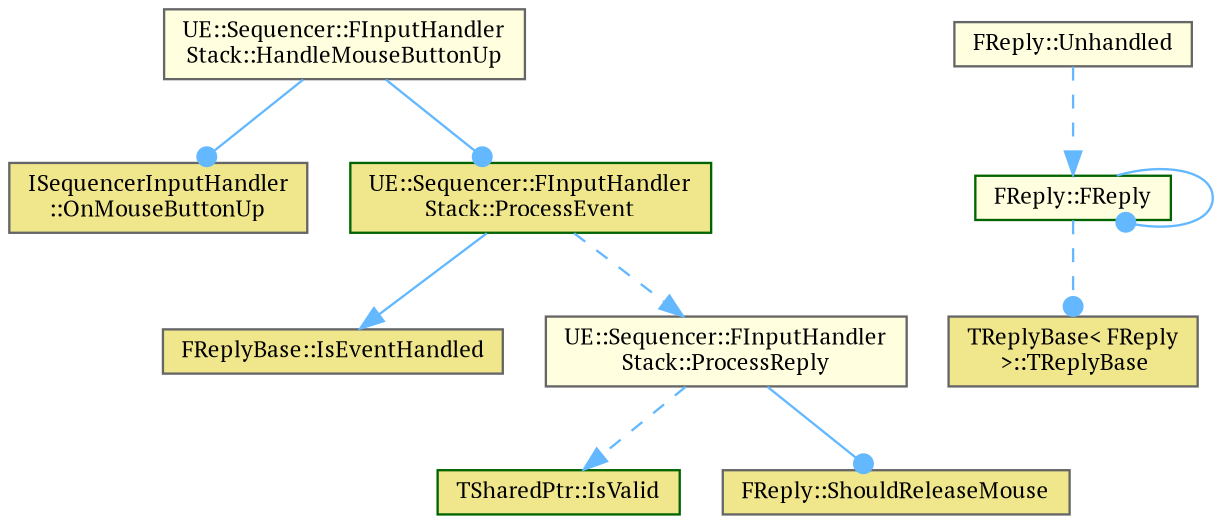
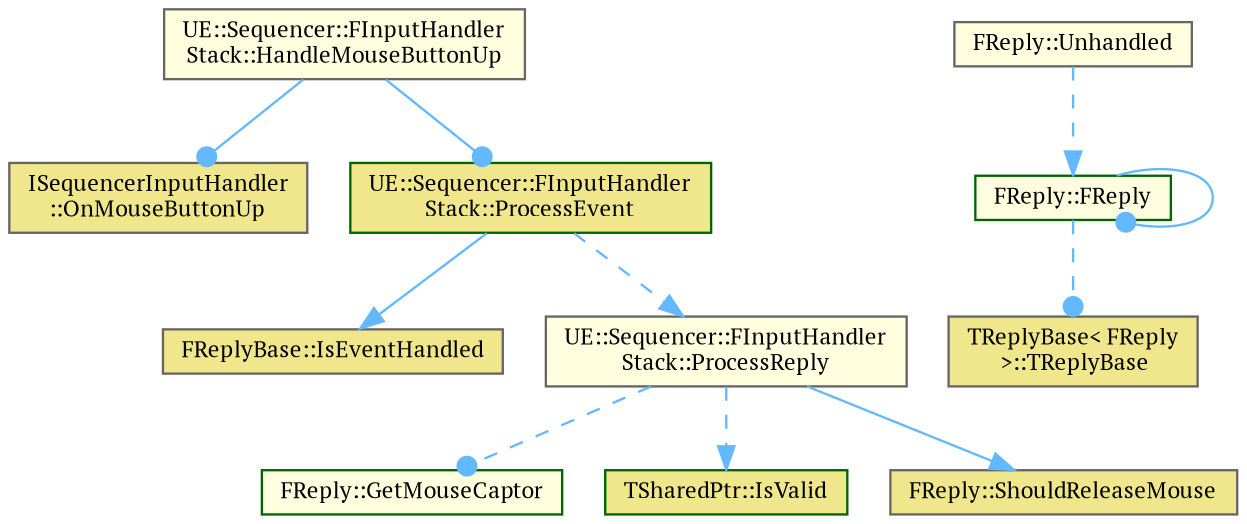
edge "UE::Sequencer::FInputHandler Stack::ProcessReply" -> "FReply::ShouldReleaseMouse": arrowhead dot -> normal
node "FReply::GetMouseCaptor": added
